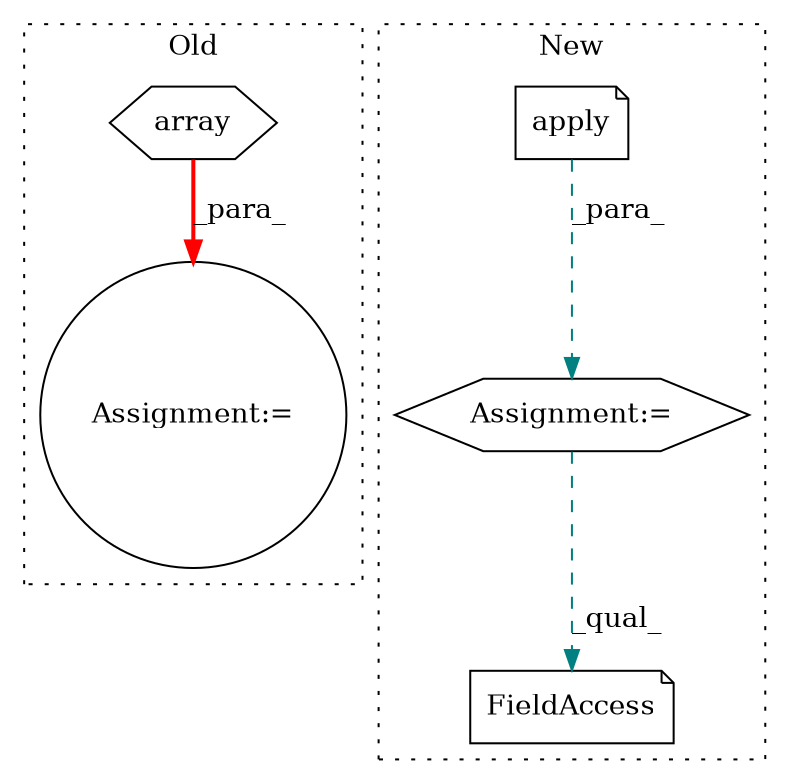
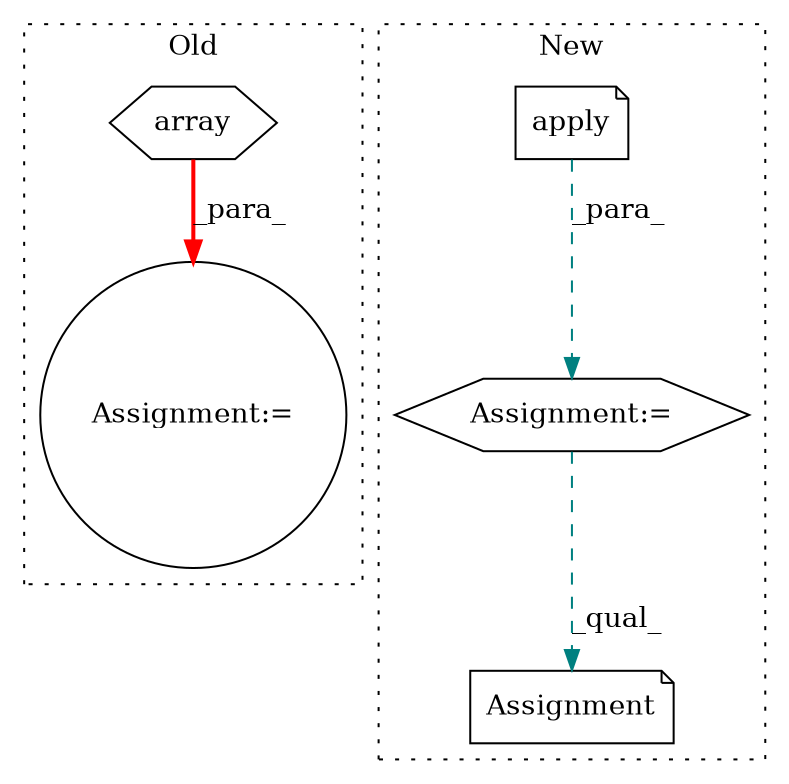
node "FieldAccess": label "FieldAccess" -> "Assignment"
